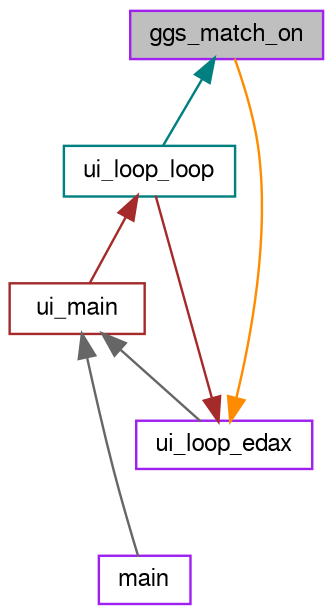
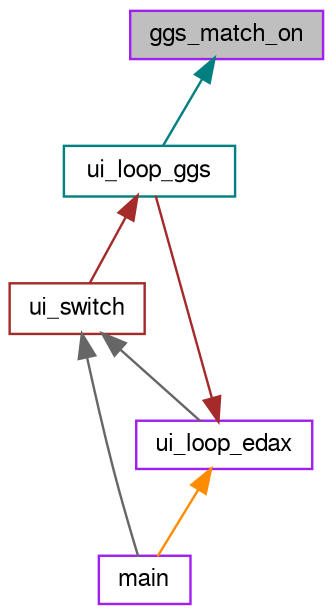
node "ui_loop_loop": label "ui_loop_loop" -> "ui_loop_ggs"
edge "ggs_match_on" -> "ui_loop_edax": now "main" -> "ui_loop_edax"
node "ui_main": label "ui_main" -> "ui_switch"
